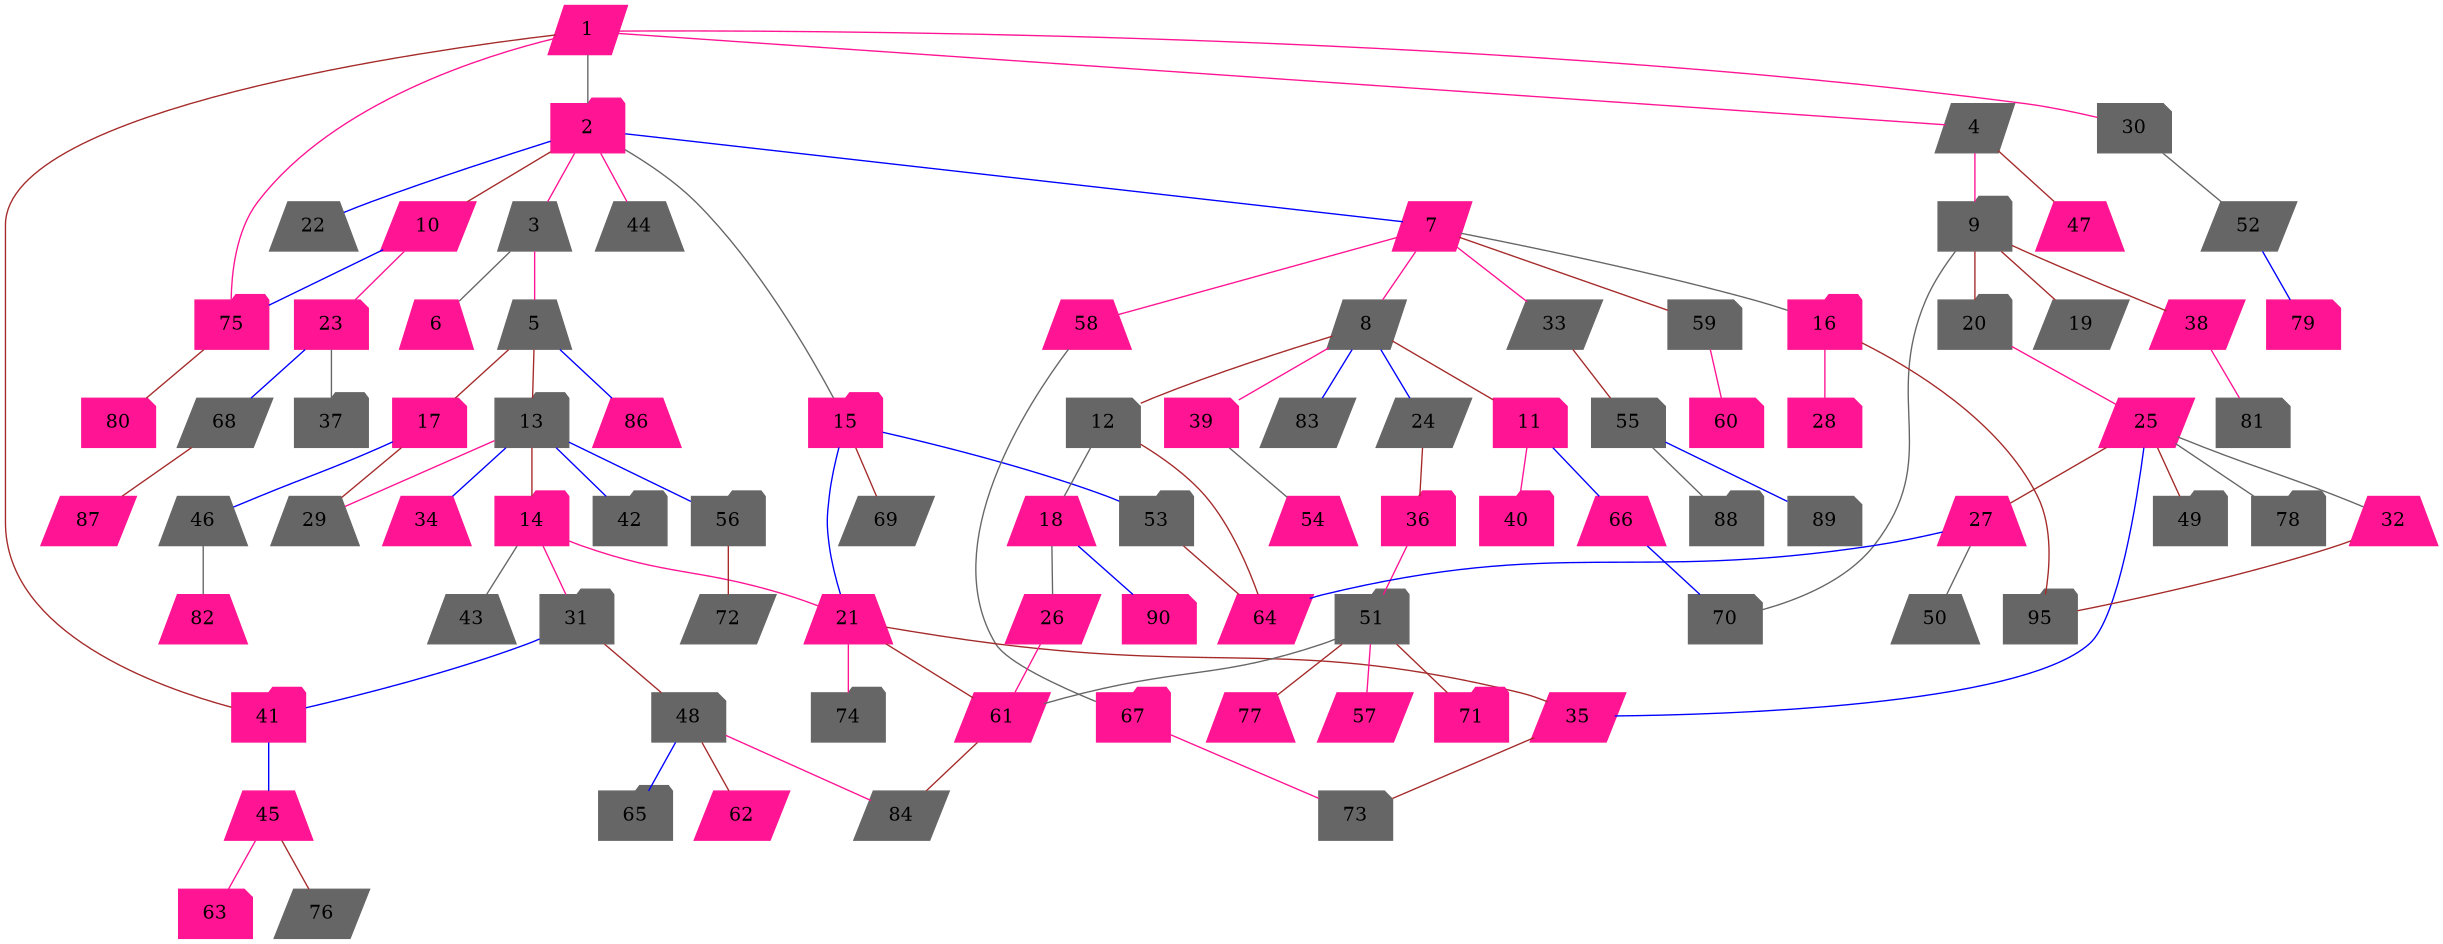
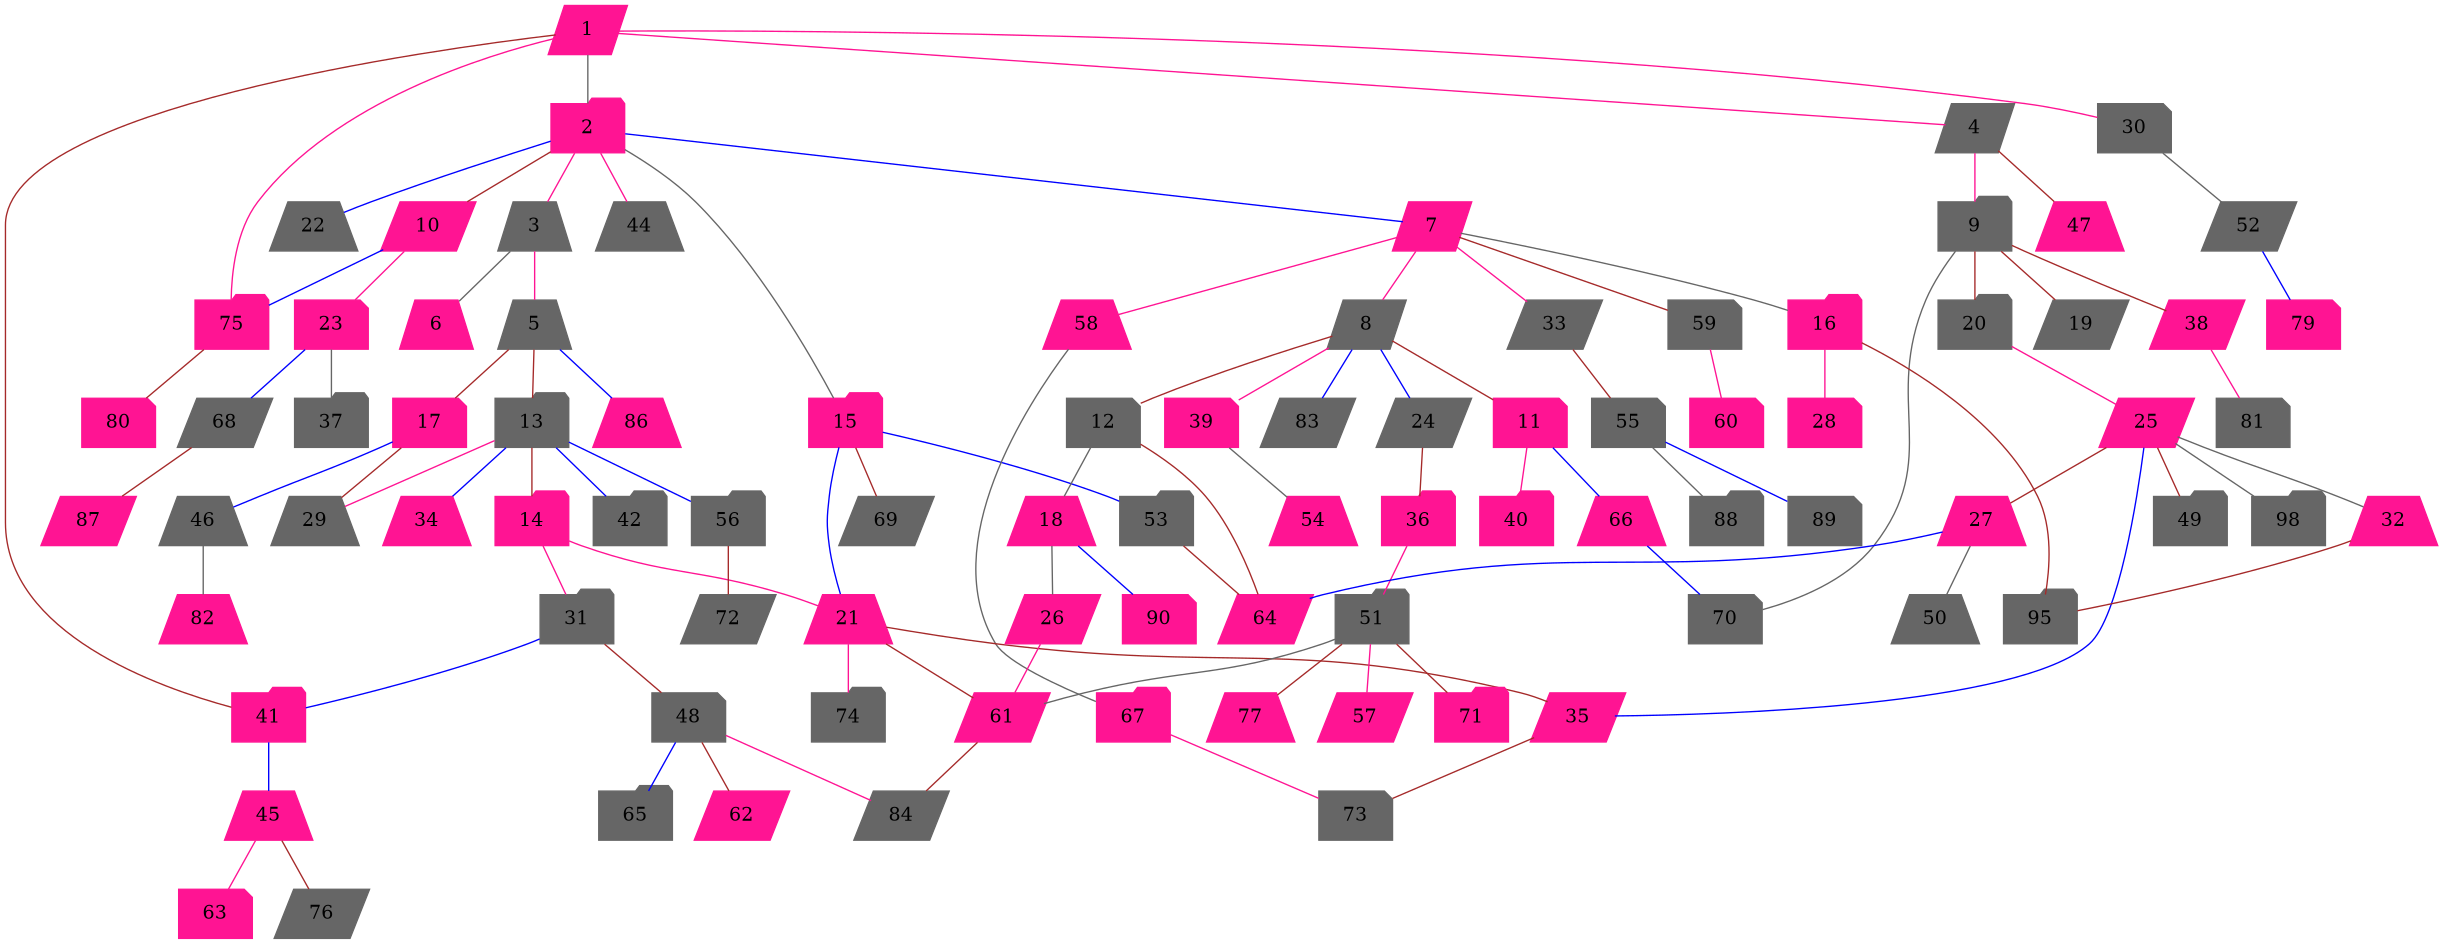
node "78": label "78" -> "98"
node "43": removed
